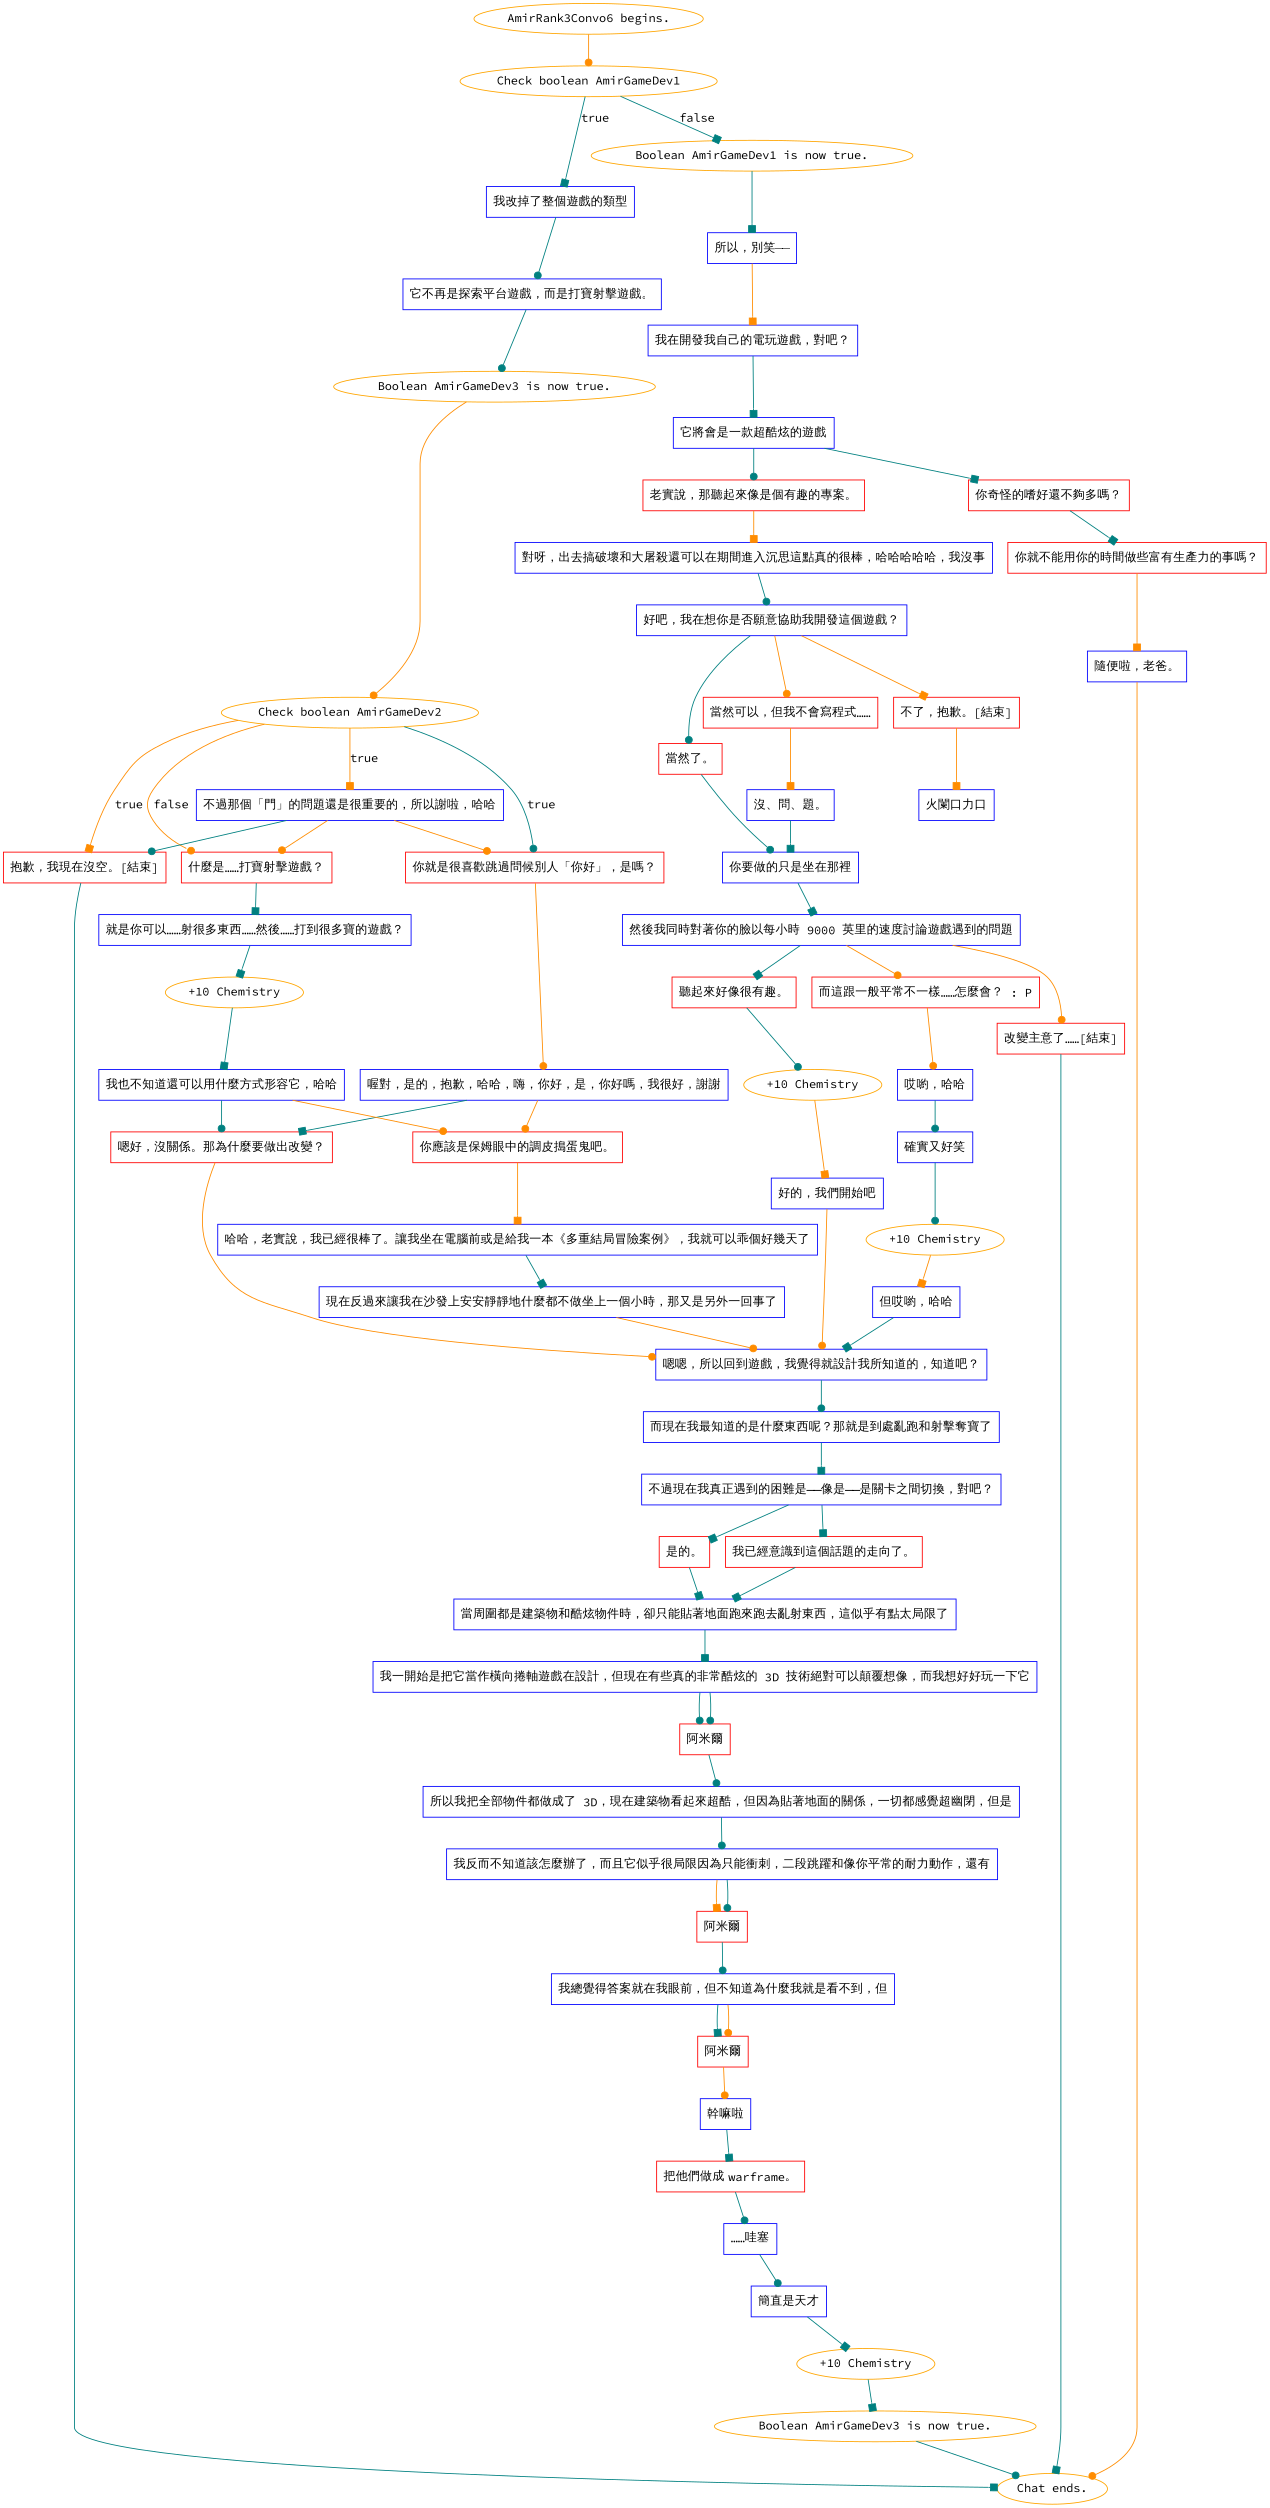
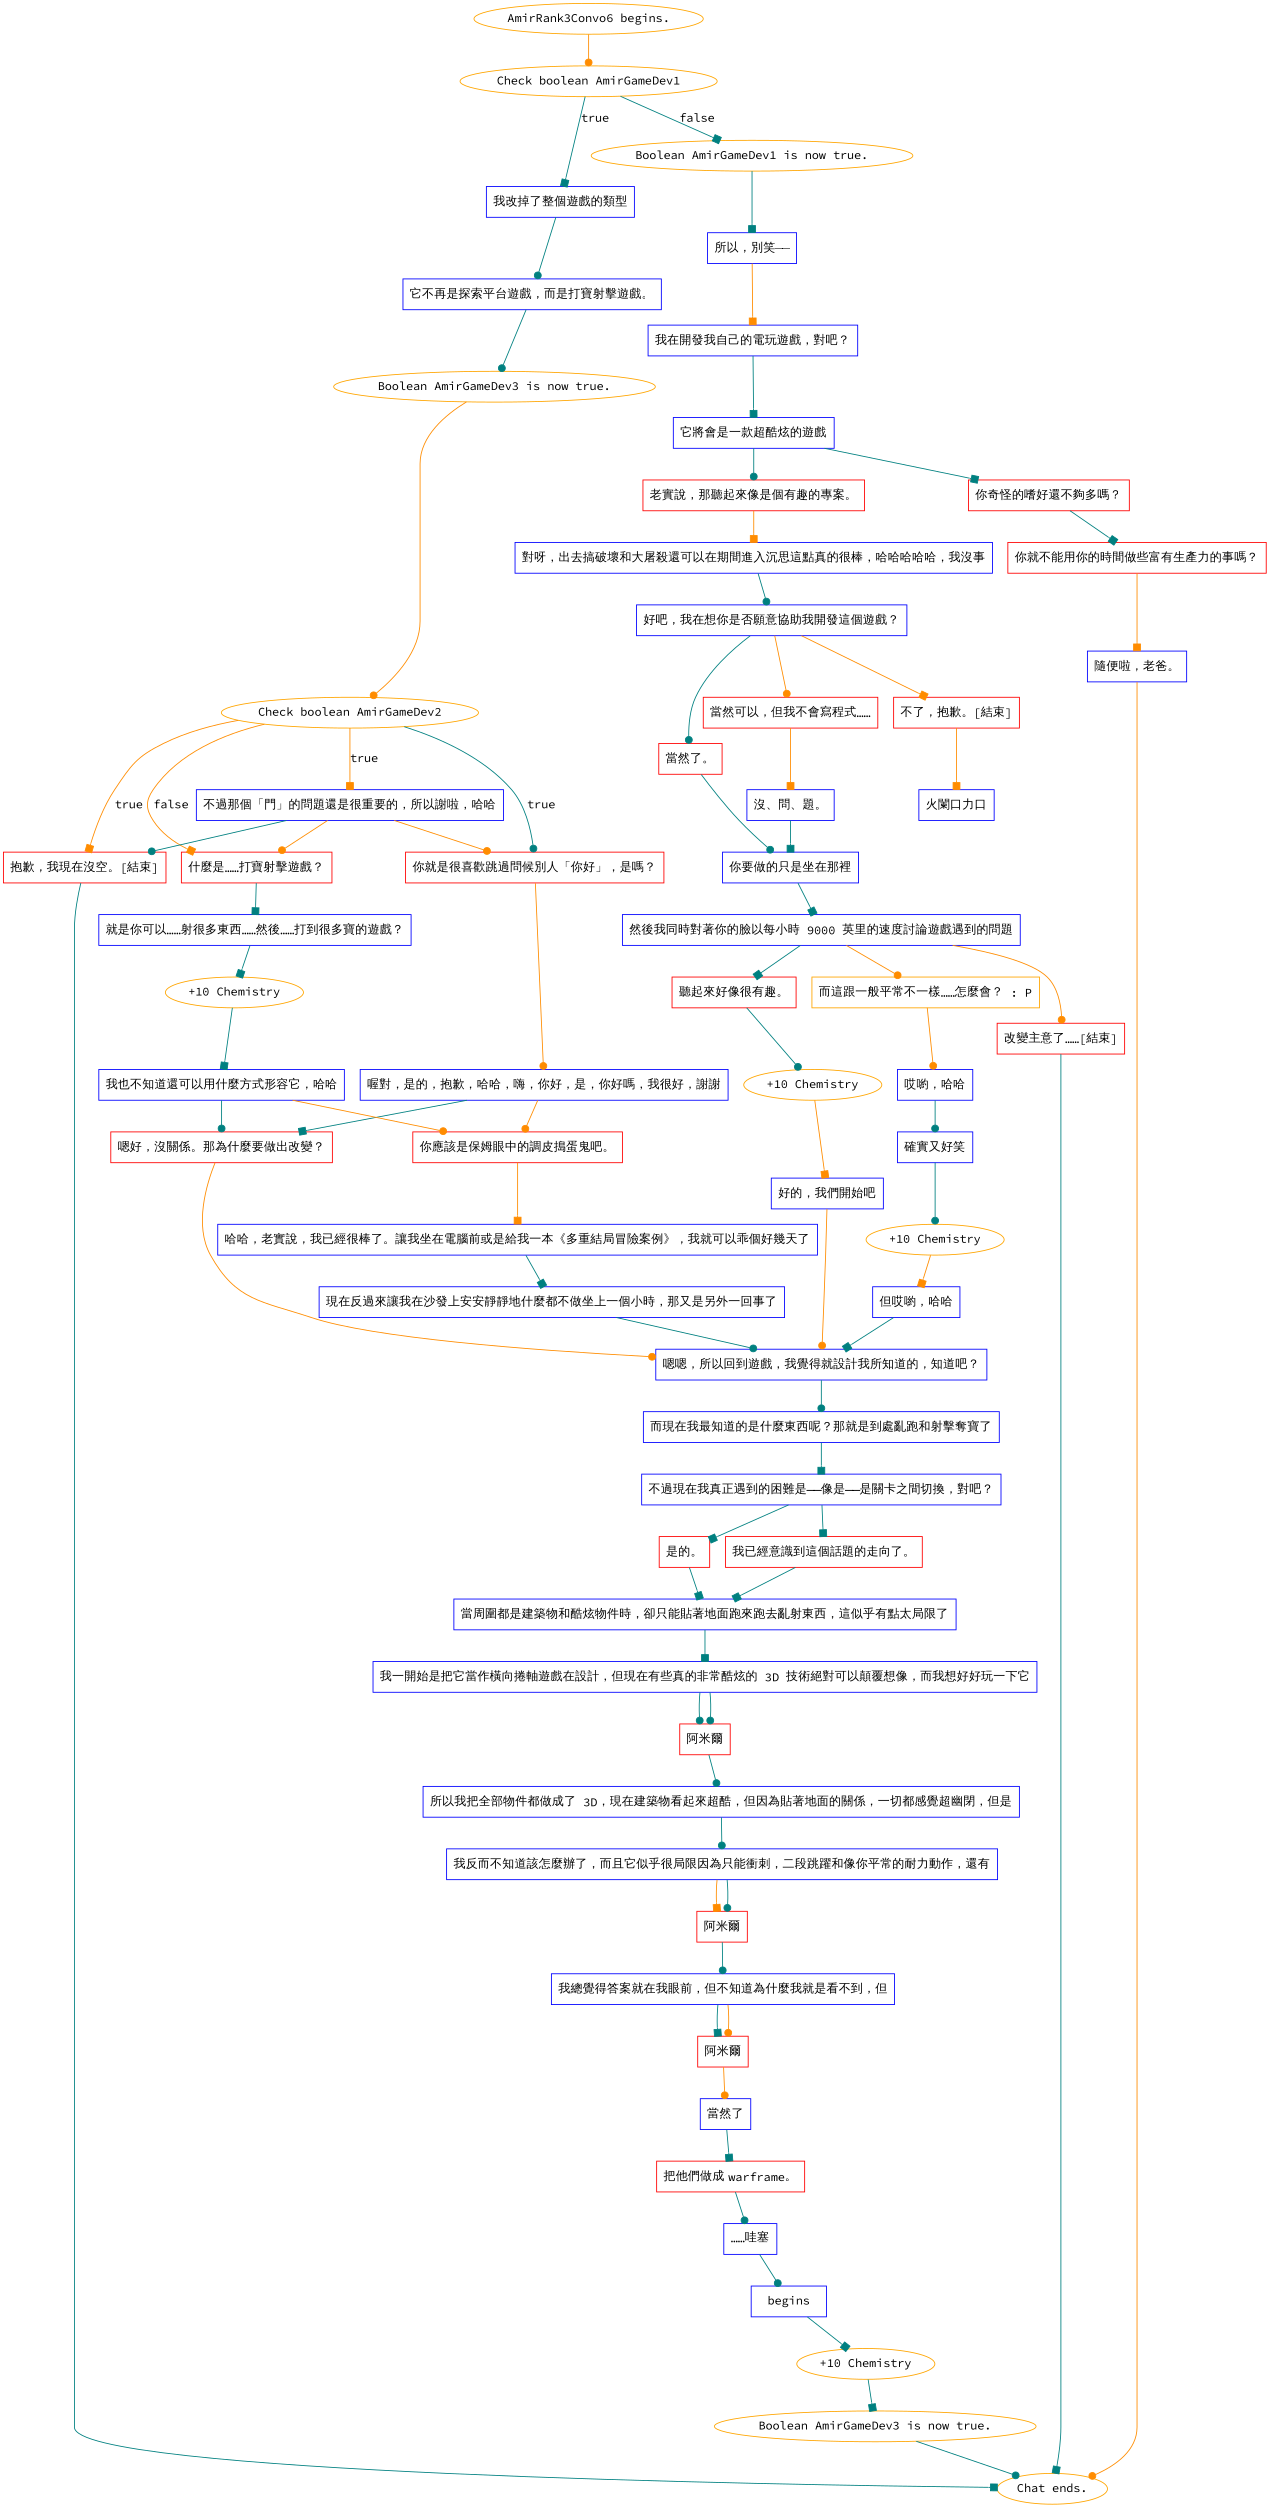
edge "Check boolean AmirGameDev2" -> "什麼是……打寶射擊遊戲？": arrowhead dot -> box
node "而這跟一般平常不一樣……怎麼會？ : P": color red -> orange
edge "現在反過來讓我在沙發上安安靜靜地什麼都不做坐上一個小時，那又是另外一回事了" -> "嗯嗯，所以回到遊戲，我覺得就設計我所知道的，知道吧？": color darkorange -> teal
node "幹嘛啦": label "幹嘛啦" -> "當然了"
node "簡直是天才": label "簡直是天才" -> "begins"
